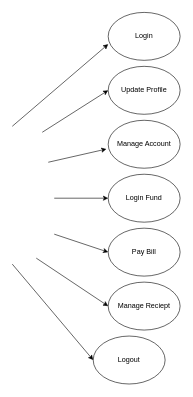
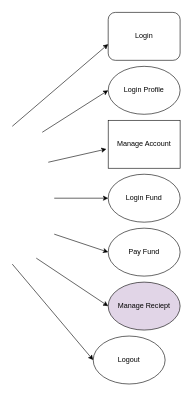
node "Login": shape ellipse -> rounded rectangle
node "Update Profile": label "Update Profile" -> "Login Profile"
node "Manage Account": shape ellipse -> rectangle
node "Pay Bill": label "Pay Bill" -> "Pay Fund"
node "Manage Reciept": fillcolor #ffffff -> #e1d5e7
